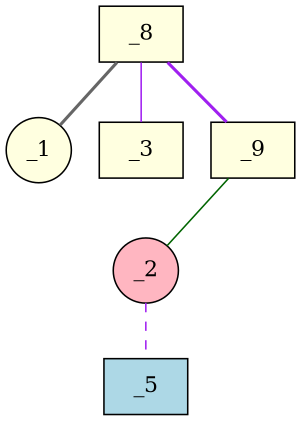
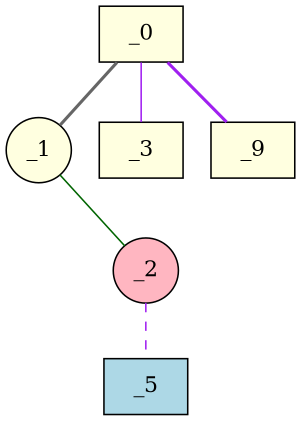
node "_8": label "_8" -> "_0"
edge "_9" -- "_2": now "_1" -- "_2"
